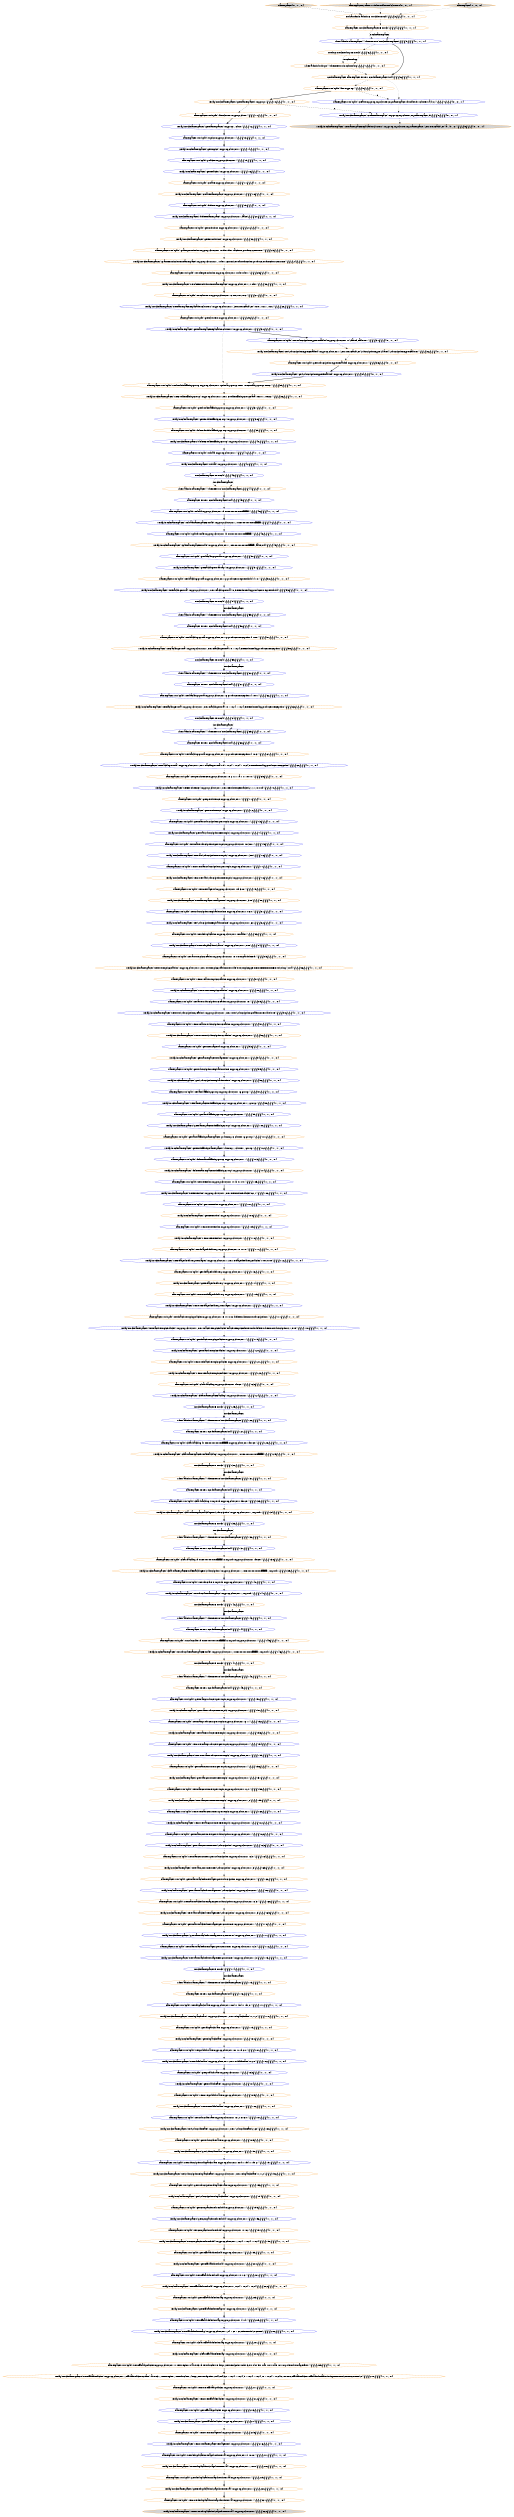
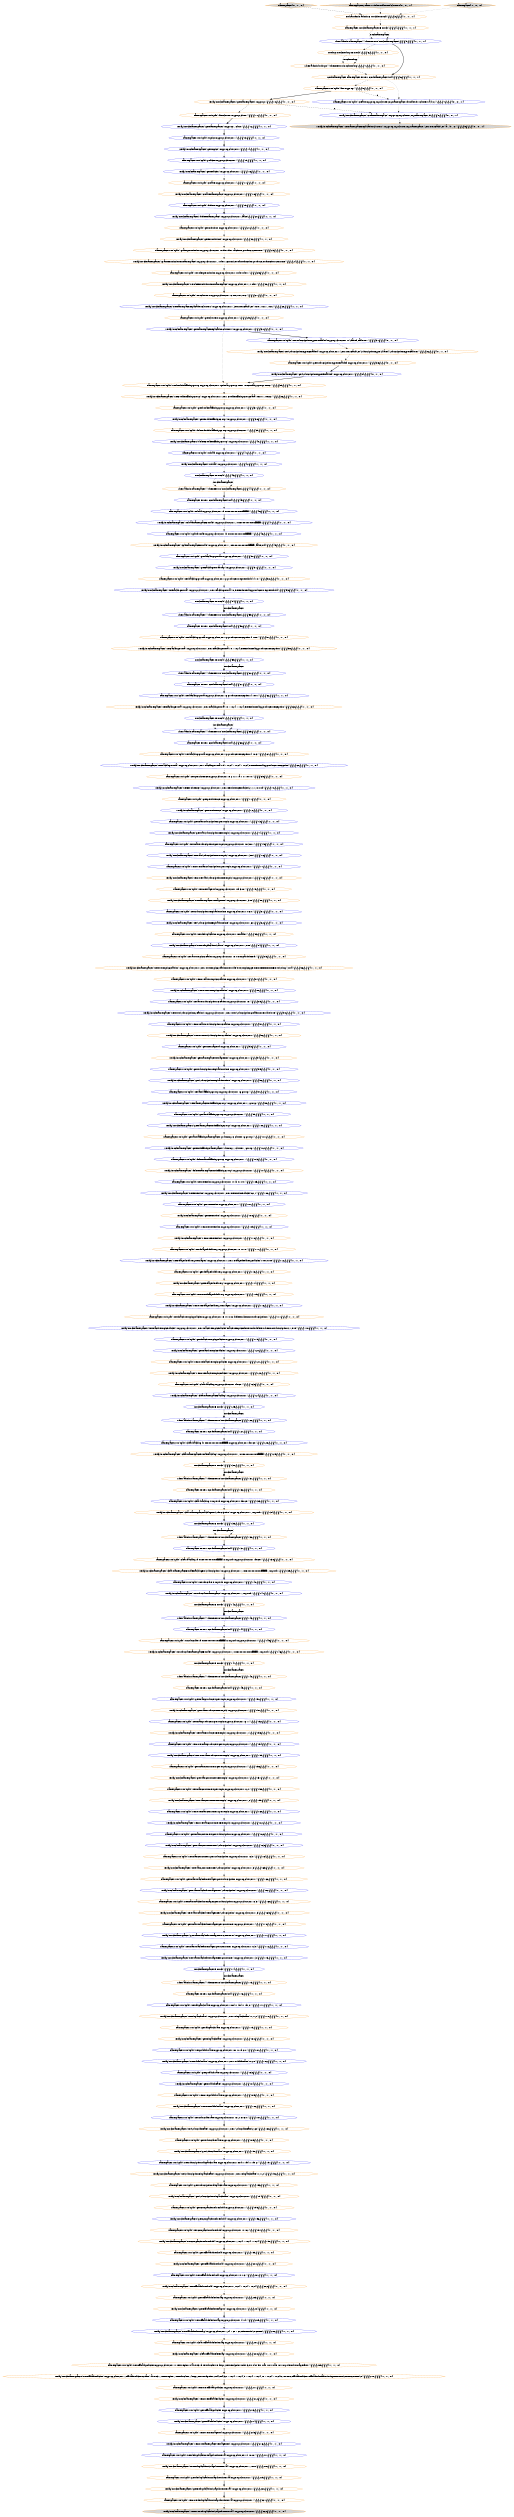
node "namespaces = new CmdNamespaces(null)@@@132@@@['1', '1', '0']": color blue -> darkorange
